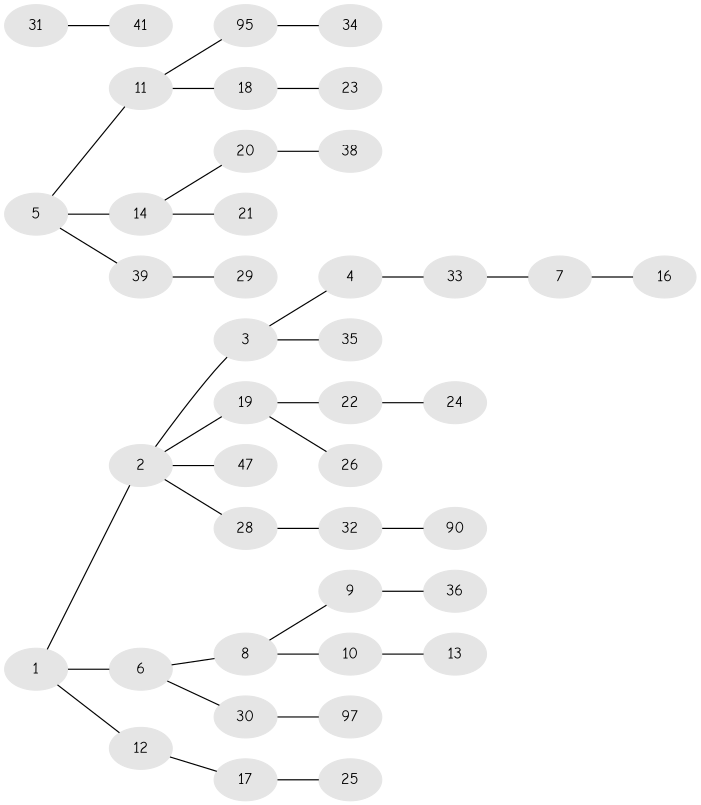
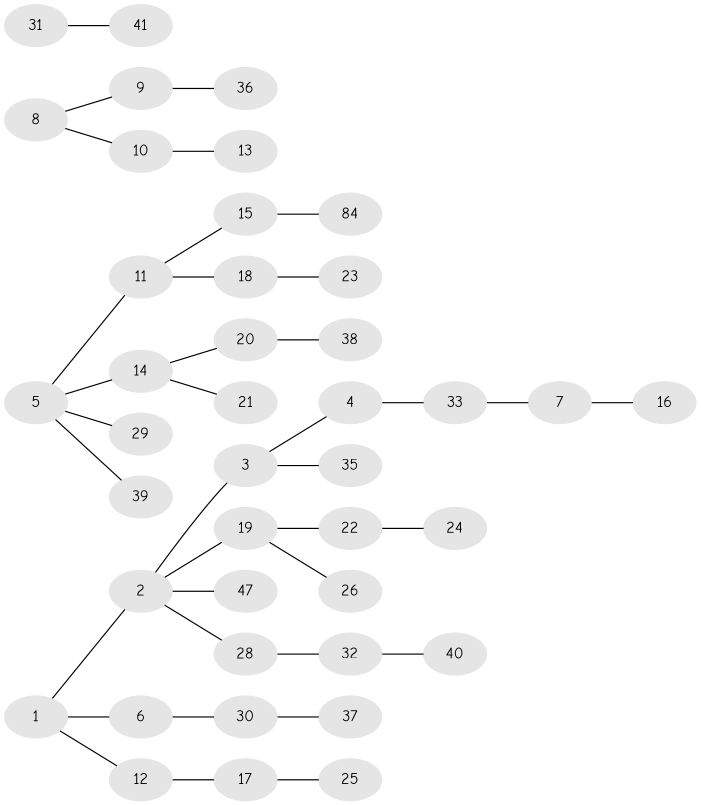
node "95": label "95" -> "15"
node "34": label "34" -> "84"
edge "39" -- "29": now "5" -- "29"
node "90": label "90" -> "40"
edge "8" -- "6": removed
node "97": label "97" -> "37"
